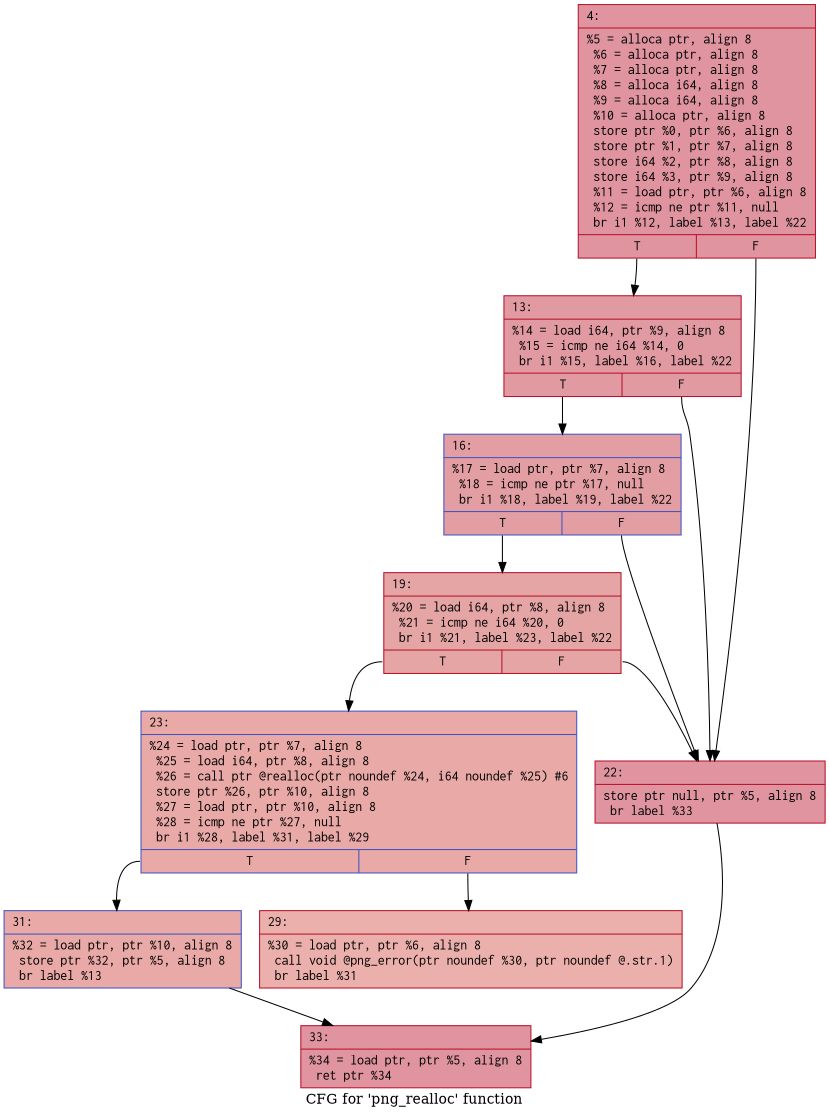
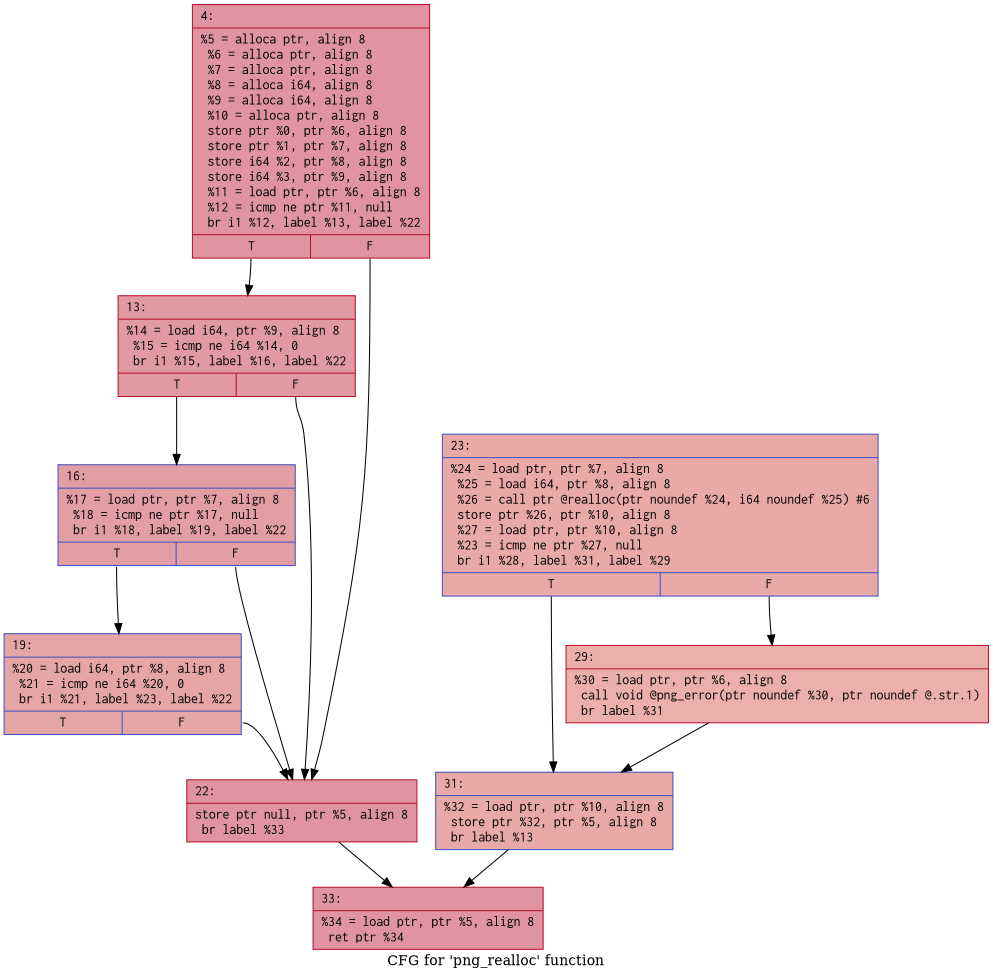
node "19:": color #b70d28ff -> #3d50c3ff
edge "19:" -> "23:": removed
edge "29:" -> "31:": added
node "23:": text "%28 = icmp ne ptr %27, null" -> "%23 = icmp ne ptr %27, null"
